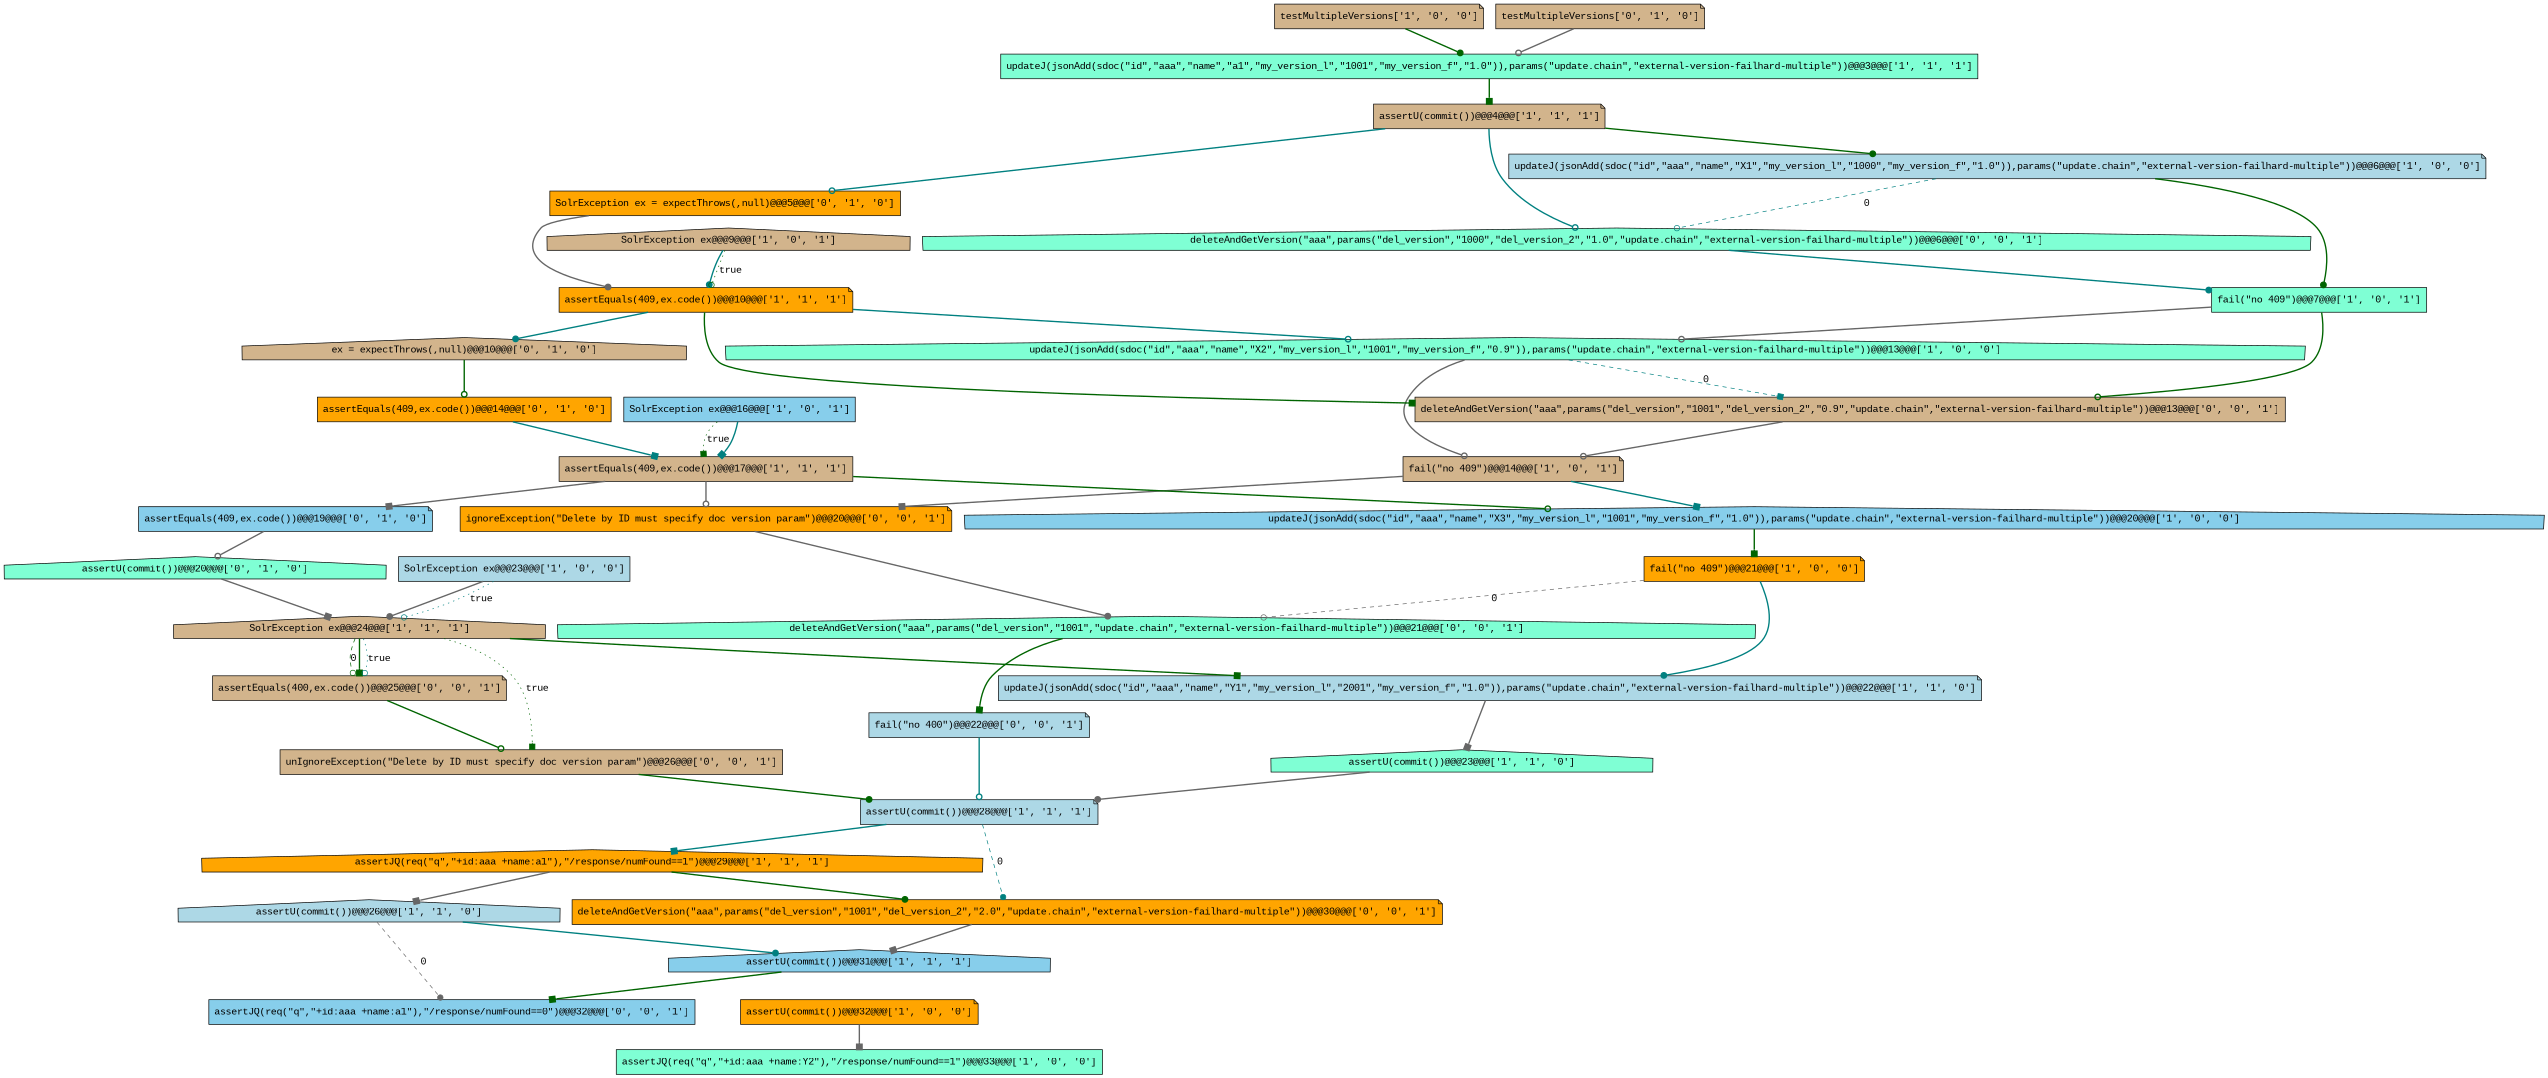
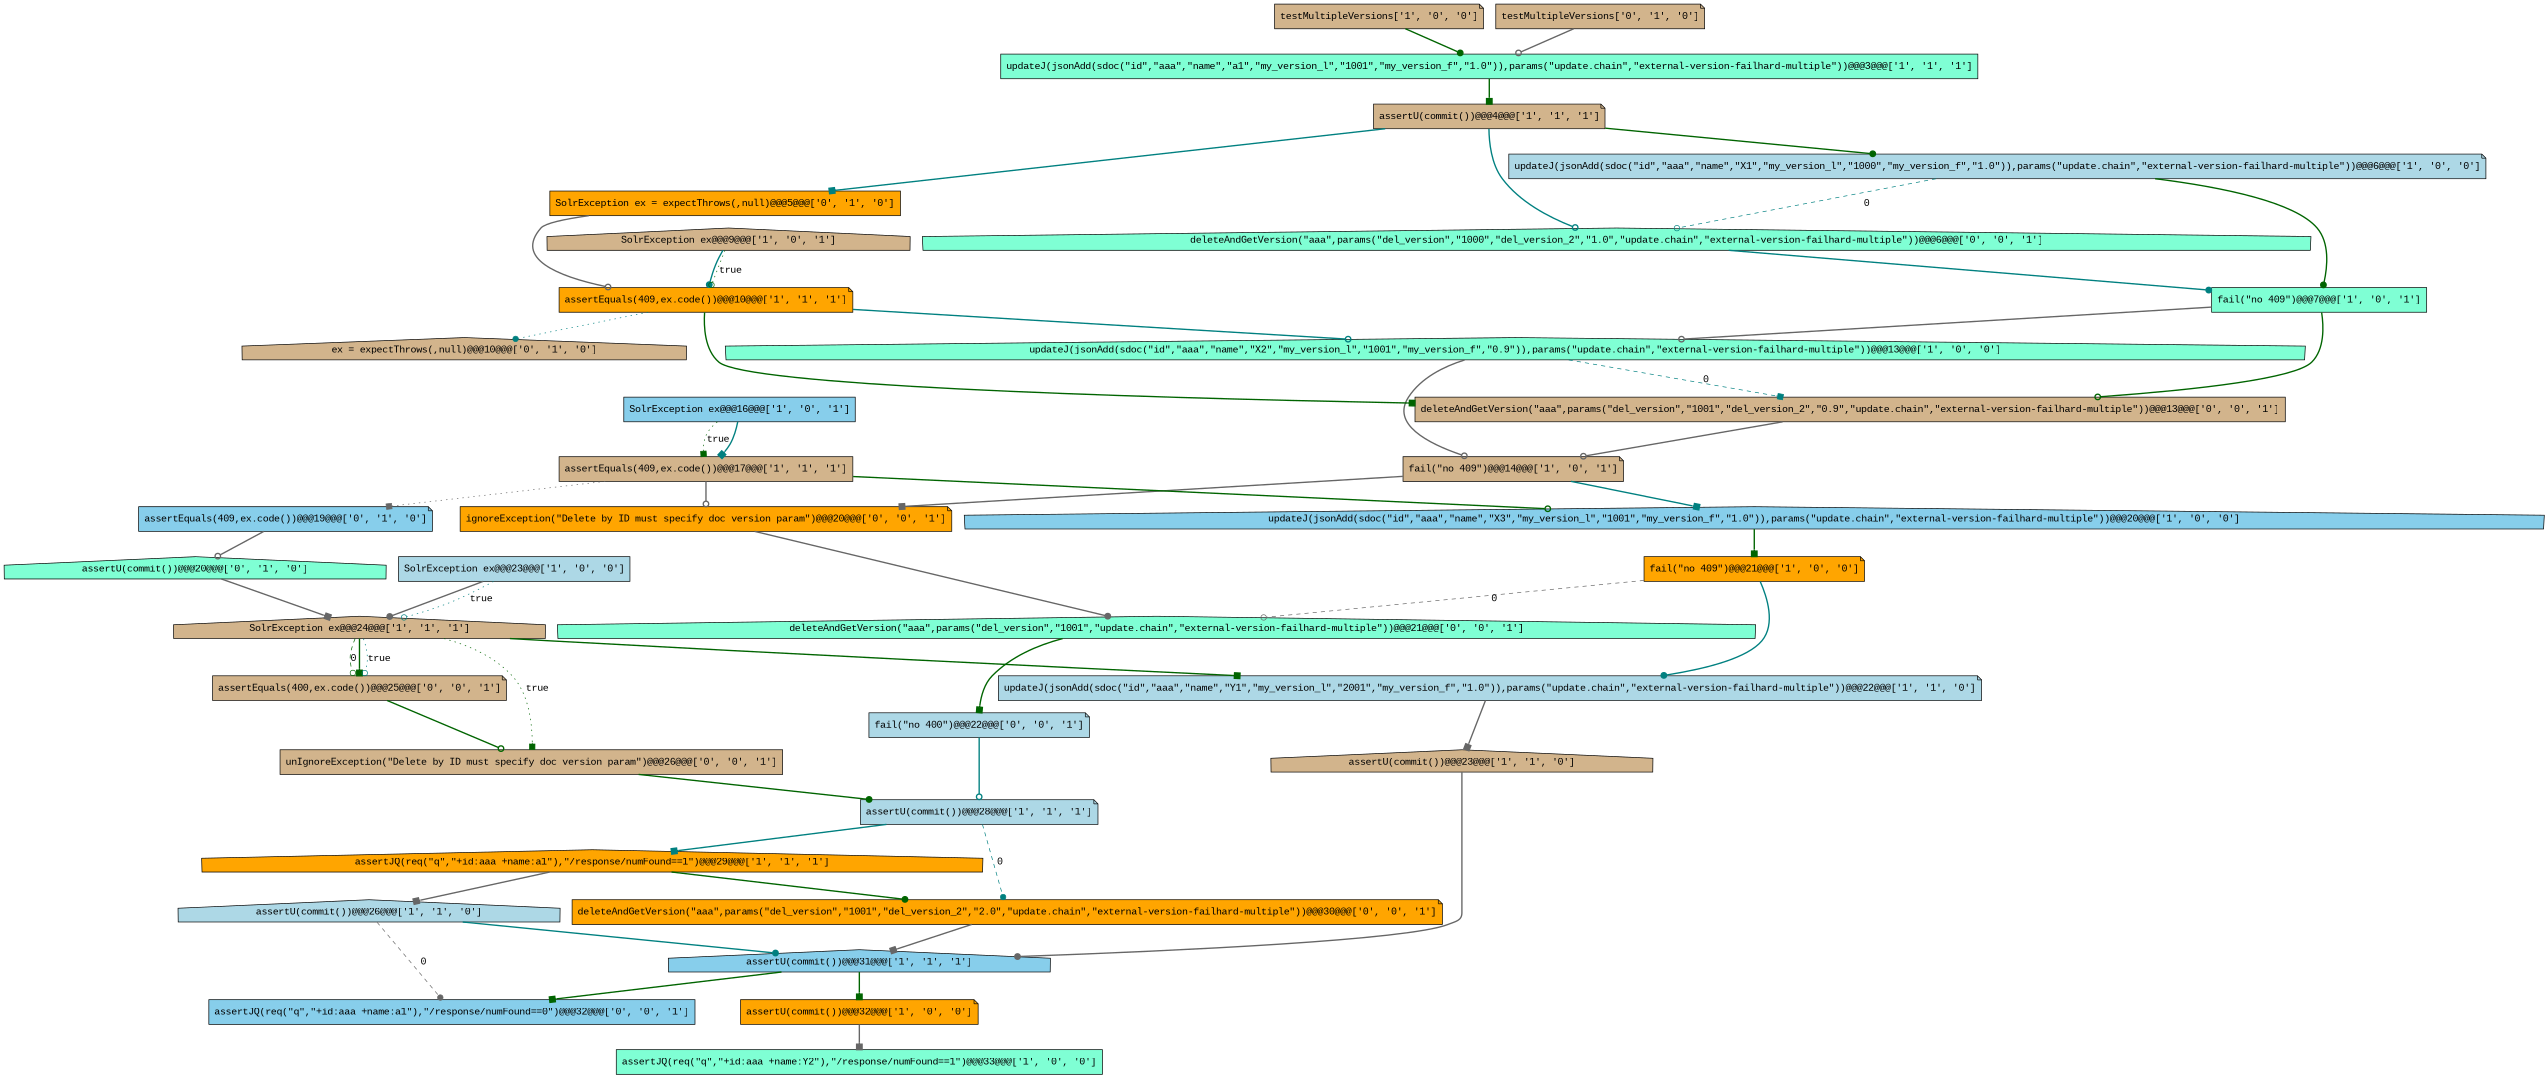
edge "assertU(commit())@@@4@@@['1', '1', '1']" -> "SolrException ex = expectThrows(,null)@@@5@@@['0', '1', '0']": arrowhead odot -> box
edge "SolrException ex = expectThrows(,null)@@@5@@@['0', '1', '0']" -> "assertEquals(409,ex.code())@@@10@@@['1', '1', '1']": arrowhead dot -> odot
edge "assertEquals(409,ex.code())@@@10@@@['1', '1', '1']" -> "ex = expectThrows(,null)@@@10@@@['0', '1', '0']": style bold -> dotted
node "assertEquals(409,ex.code())@@@14@@@['0', '1', '0']": removed
edge "assertEquals(409,ex.code())@@@17@@@['1', '1', '1']" -> "assertEquals(409,ex.code())@@@19@@@['0', '1', '0']": style bold -> dotted
node "assertU(commit())@@@23@@@['1', '1', '0']": fillcolor aquamarine -> tan
edge "assertU(commit())@@@23@@@['1', '1', '0']" -> "assertU(commit())@@@28@@@['1', '1', '1']": now "assertU(commit())@@@23@@@['1', '1', '0']" -> "assertU(commit())@@@31@@@['1', '1', '1']"
edge "assertU(commit())@@@31@@@['1', '1', '1']" -> "assertU(commit())@@@32@@@['1', '0', '0']": added
